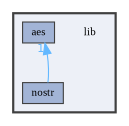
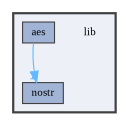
edge "nostr" -> "aes": reversed
